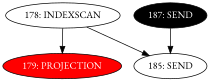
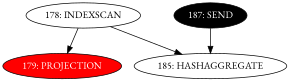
node "185: SEND": label "185: SEND" -> "185: HASHAGGREGATE"
